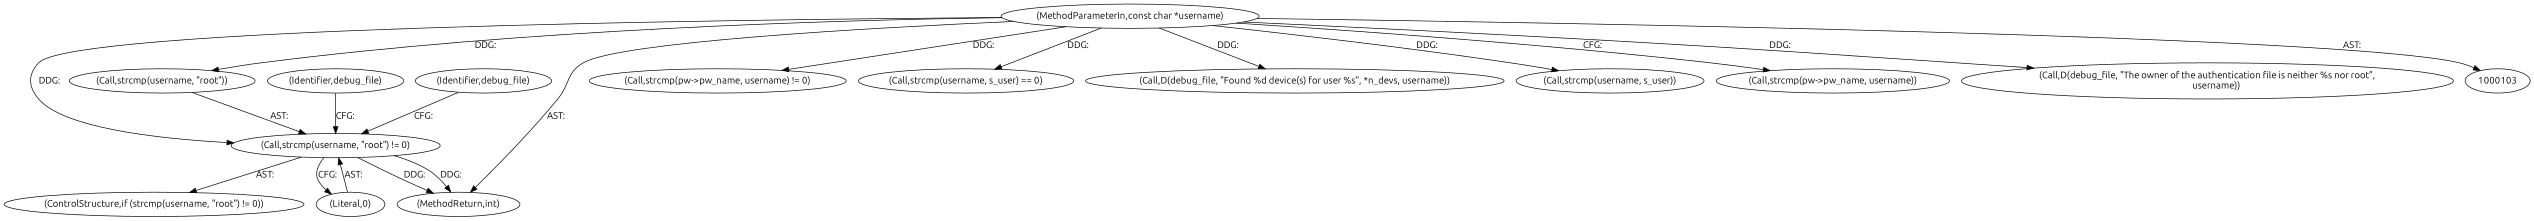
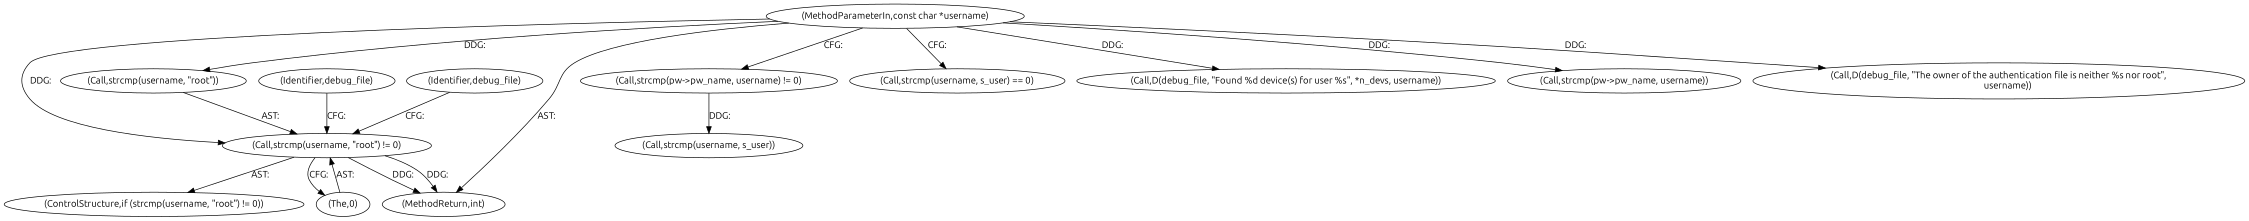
edge "(MethodParameterIn,const char *username)" -> "(Call,strcmp(username, s_user))": now "(Call,strcmp(pw->pw_name, username) != 0)" -> "(Call,strcmp(username, s_user))"
edge "(MethodParameterIn,const char *username)" -> "(Call,strcmp(pw->pw_name, username) != 0)": label "DDG: " -> "CFG: "
edge "(MethodParameterIn,const char *username)" -> "(Call,strcmp(username, s_user) == 0)": label "DDG: " -> "CFG: "
edge "(MethodParameterIn,const char *username)" -> "(Call,strcmp(pw->pw_name, username))": label "CFG: " -> "DDG: "
node "1000103": removed
node "(Literal,0)": label "(Literal,0)" -> "(The,0)"
